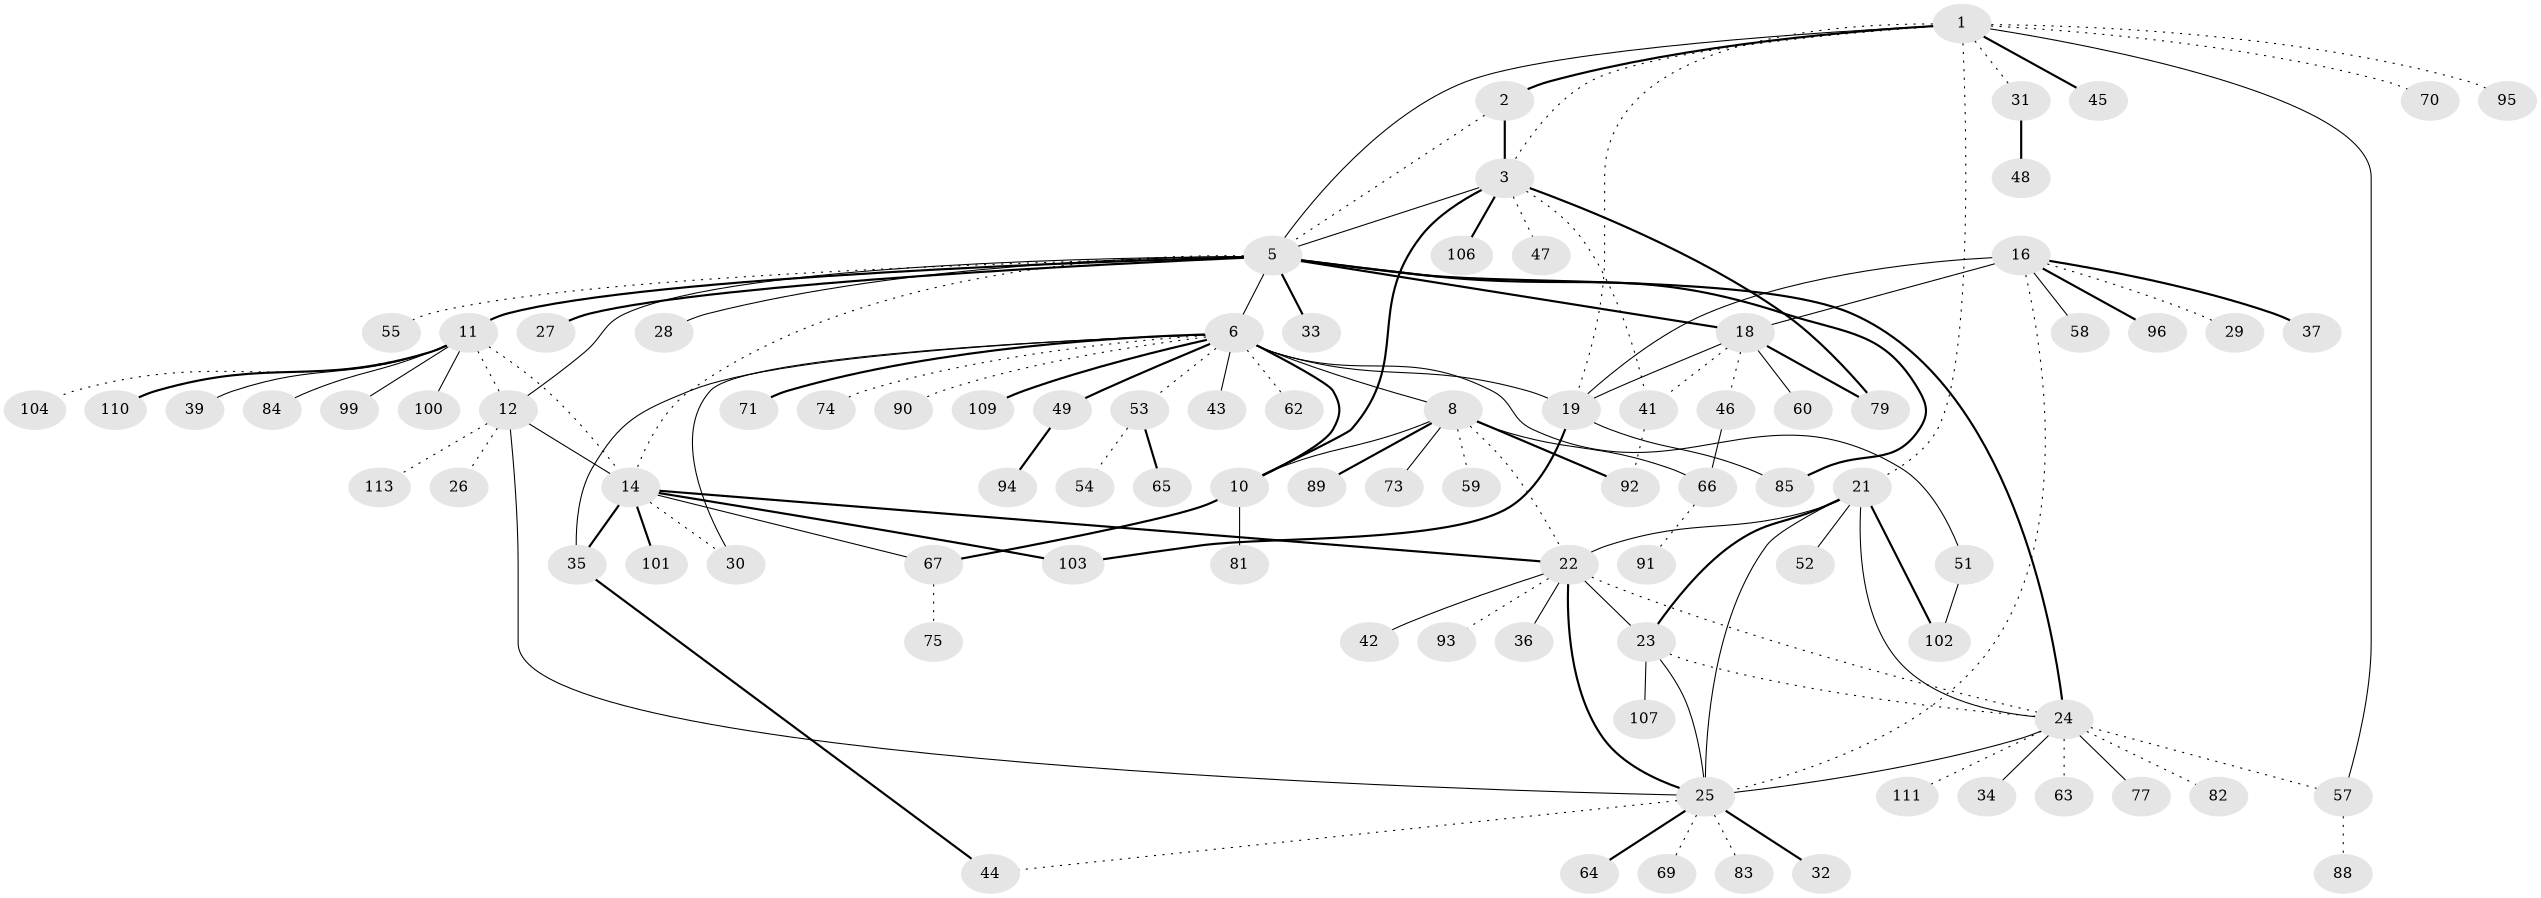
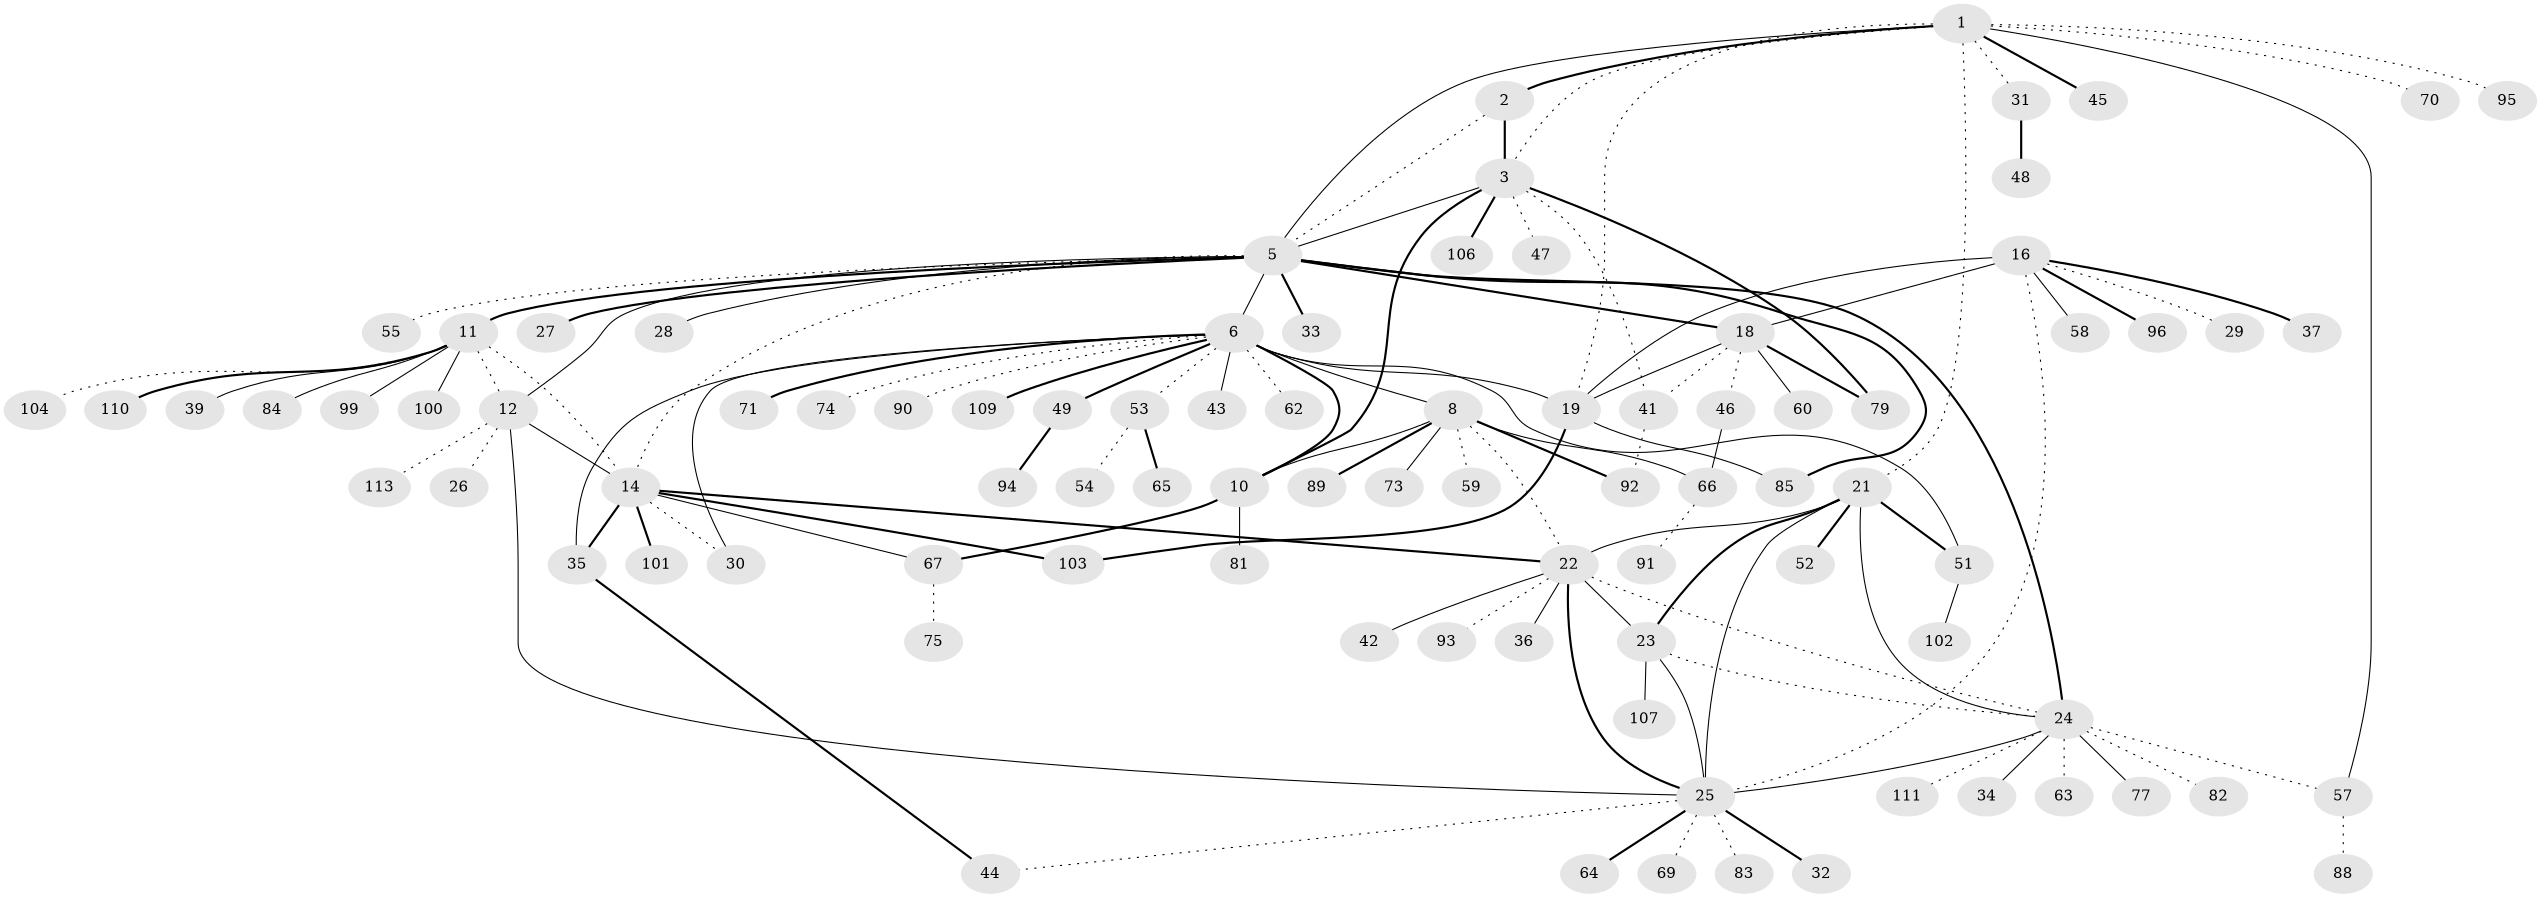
edge "21" -- "52": style solid -> bold
edge "21" -- "102": now "21" -- "51"
